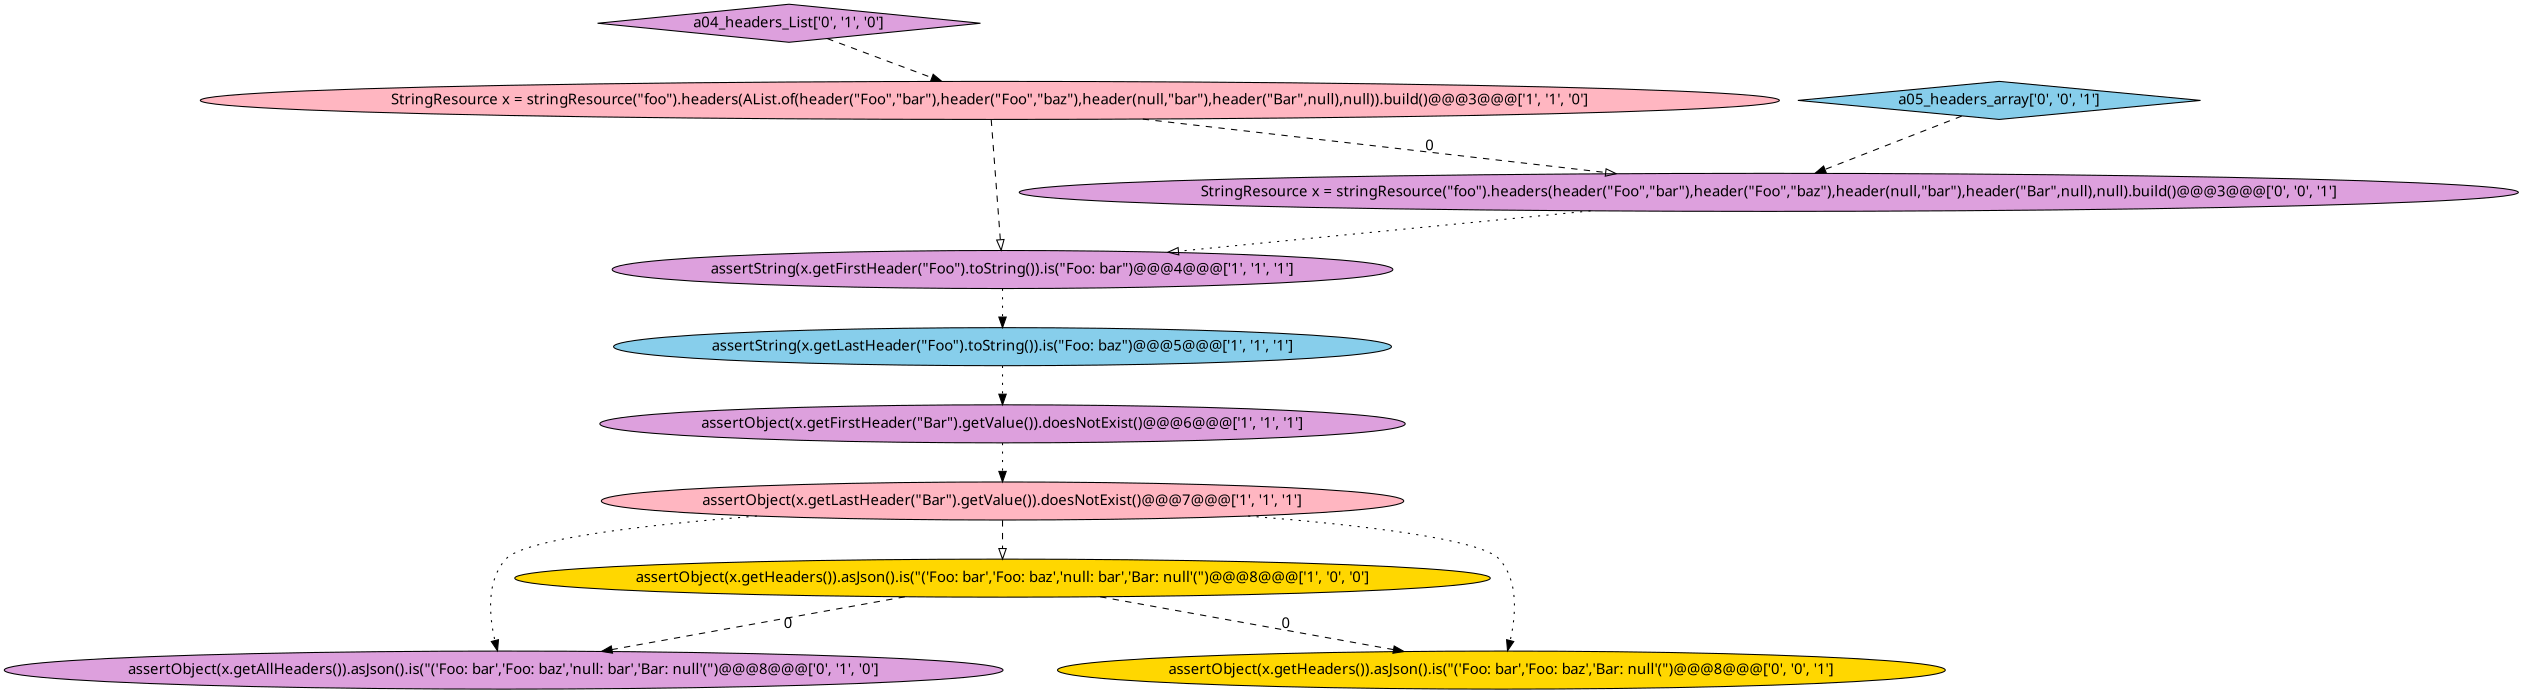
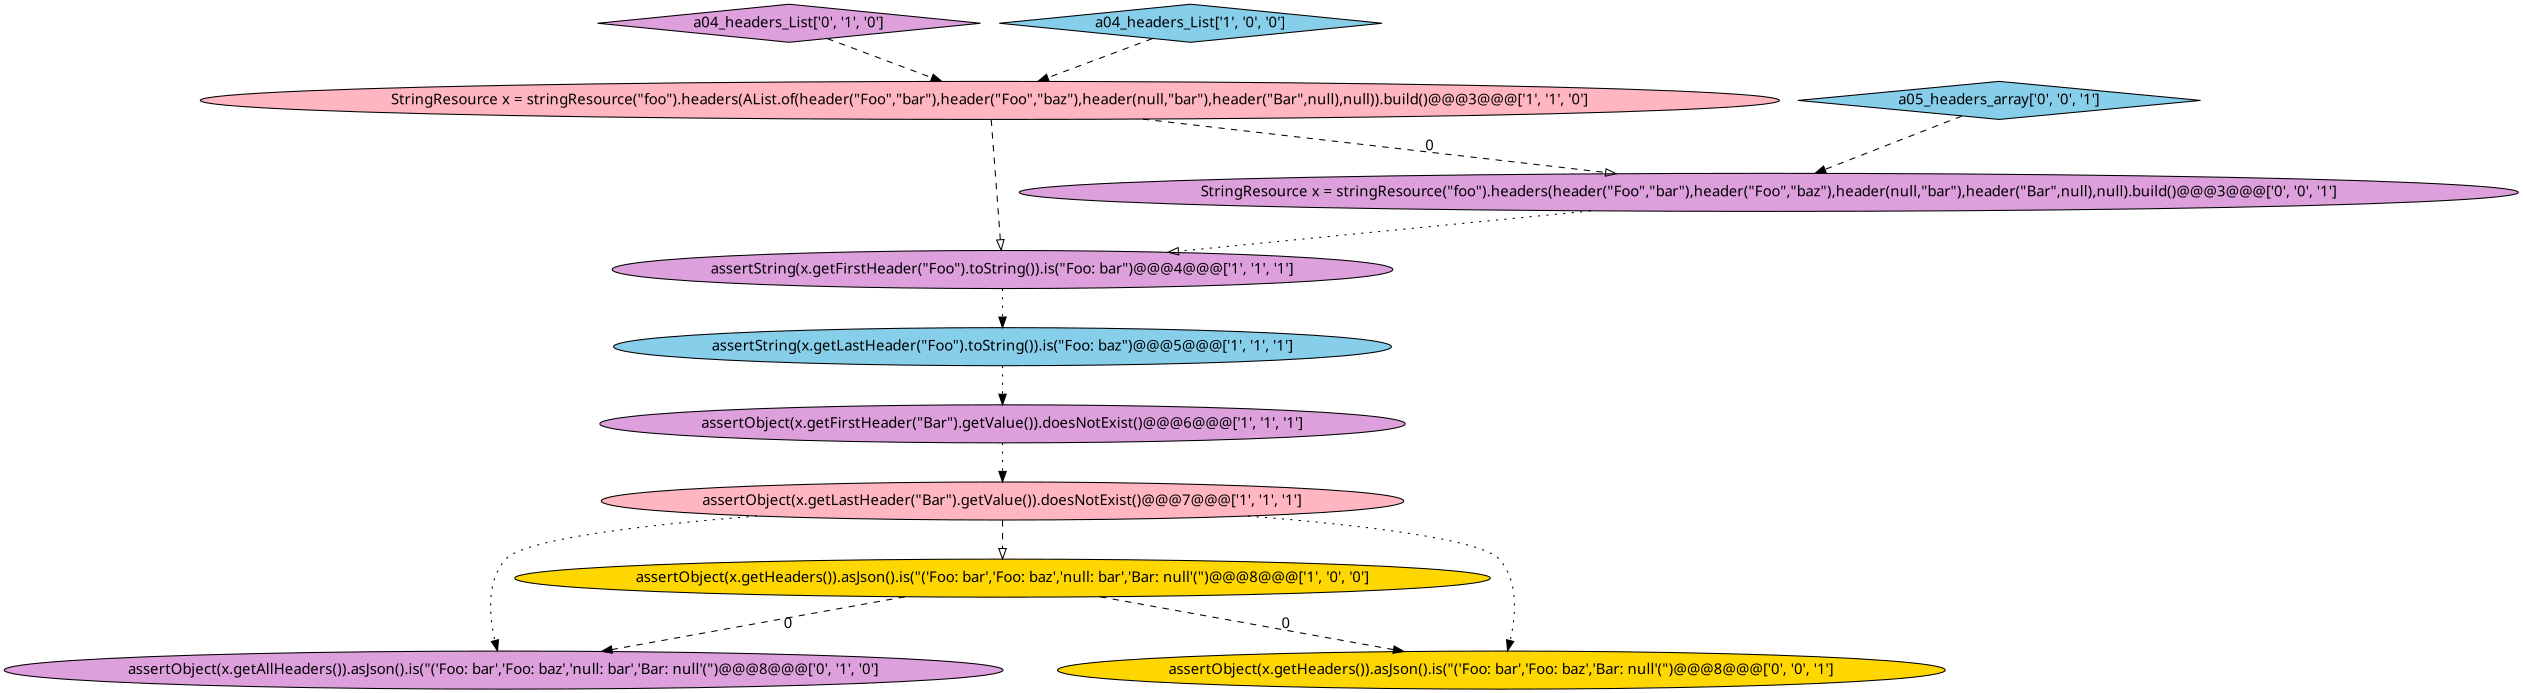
node "a04_headers_List['1', '0', '0']": added
